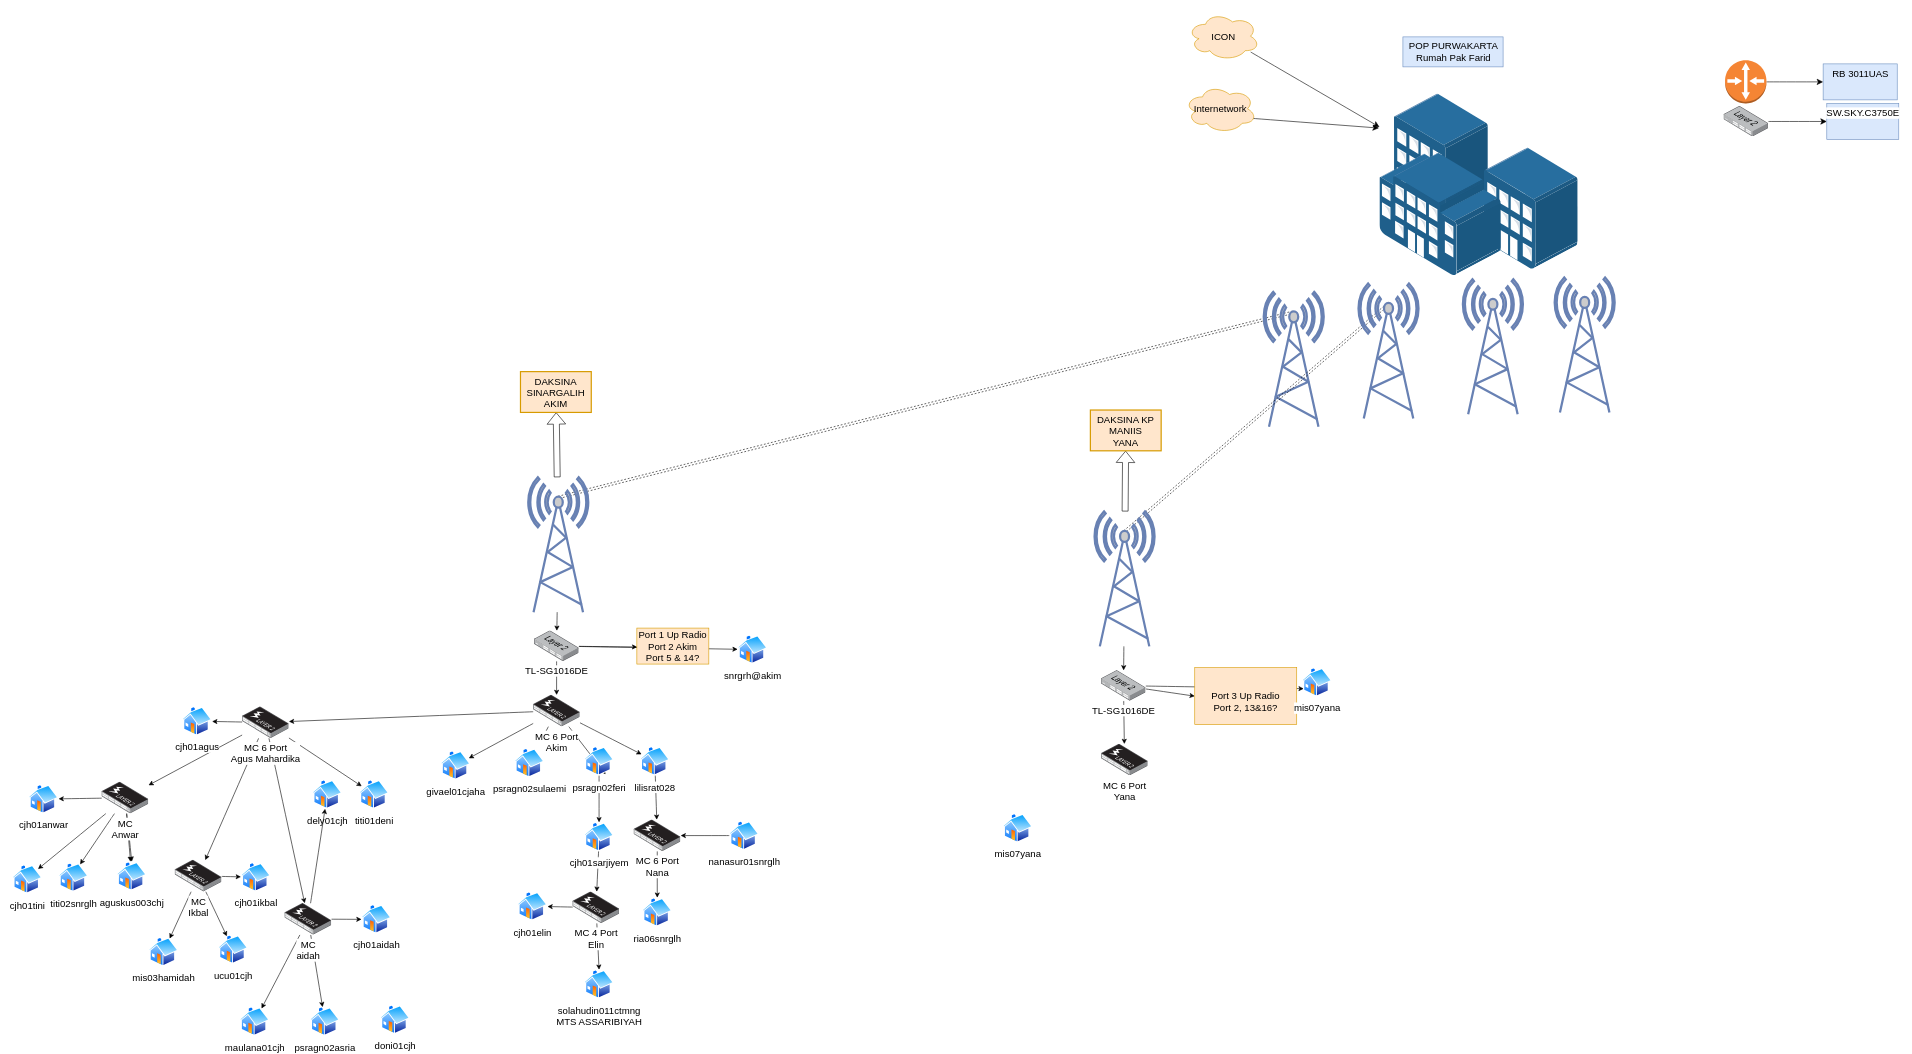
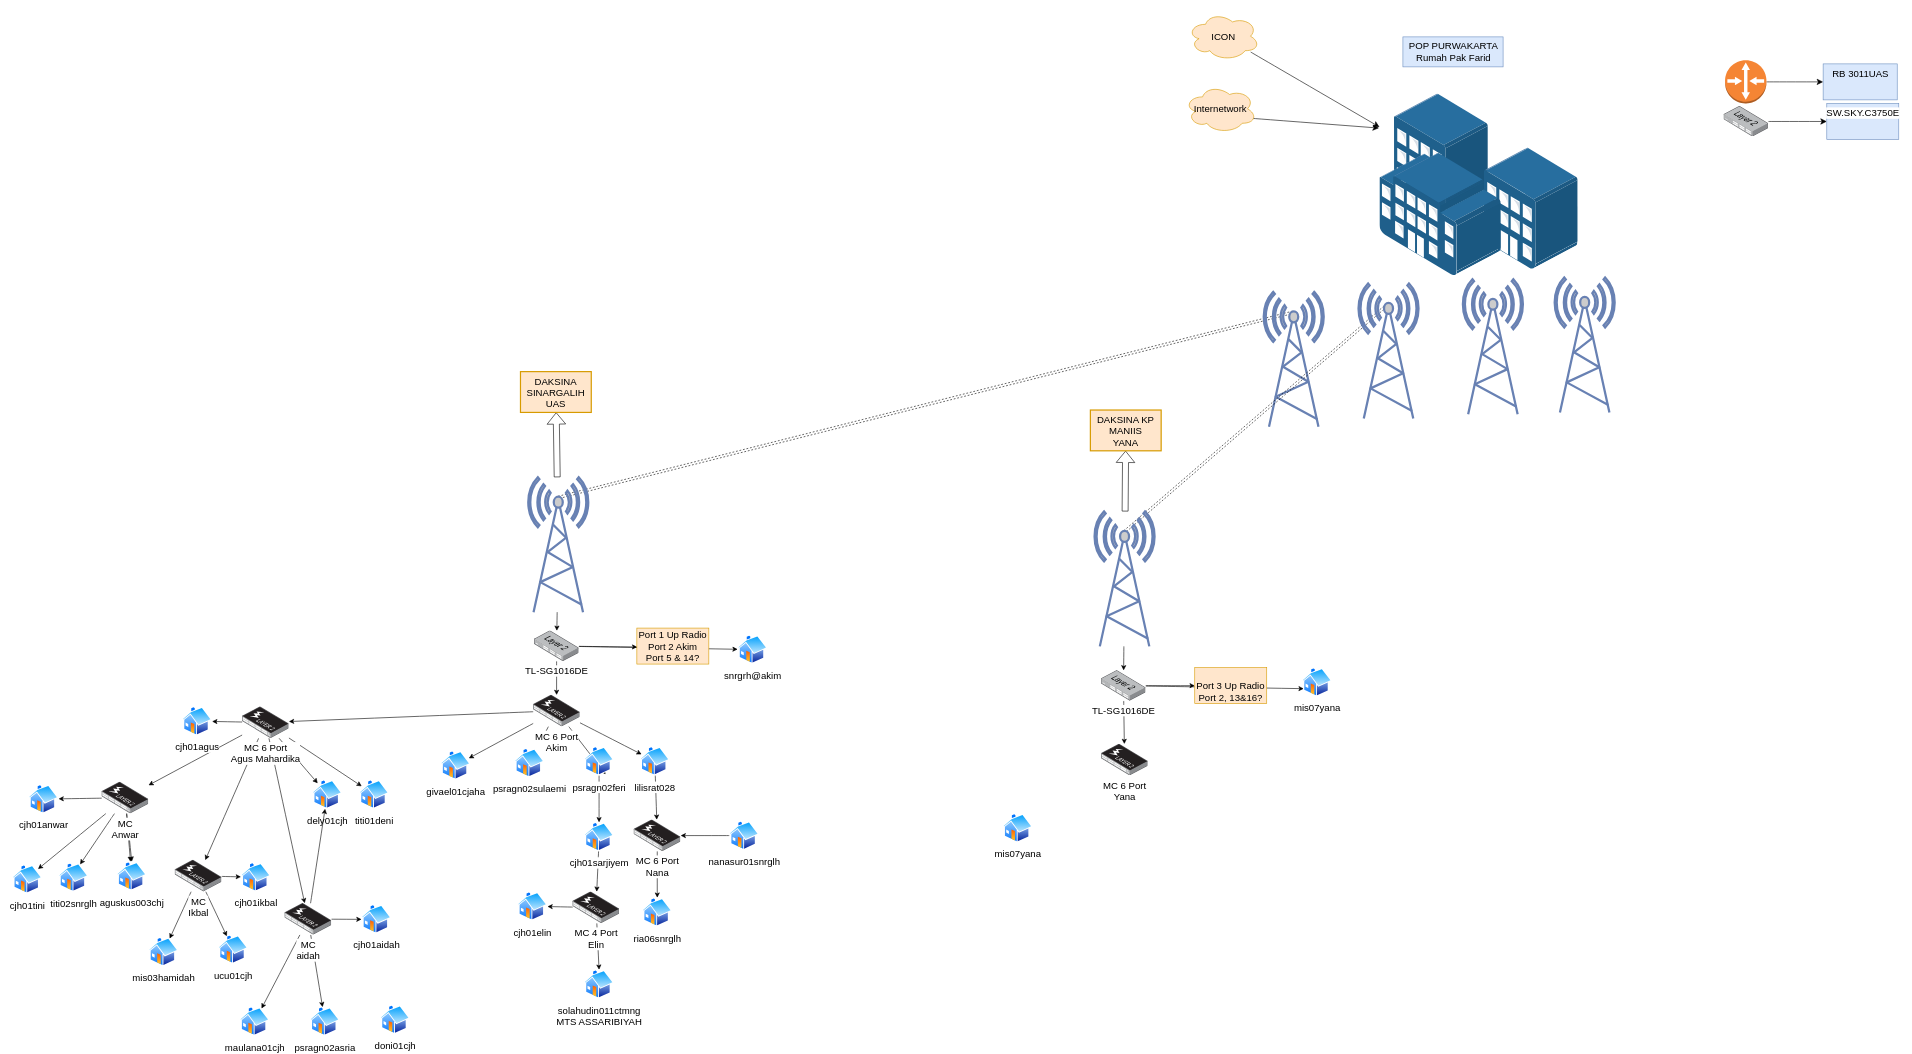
node "DAKSINA SINARGALIH AKIM": label "DAKSINA SINARGALIH AKIM" -> "DAKSINA SINARGALIH UAS"
node "Port 3 Up Radio Port 2, 13&16?": size 102x57 -> 72x36
edge "MC 6 Port Agus Mahardika" -> "dely01cjh": added
